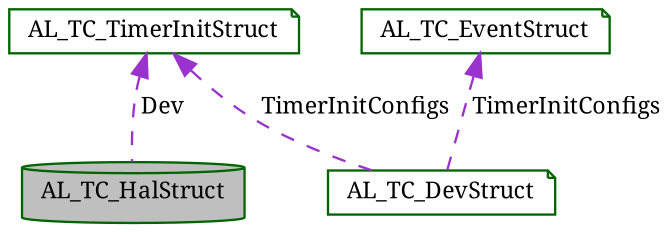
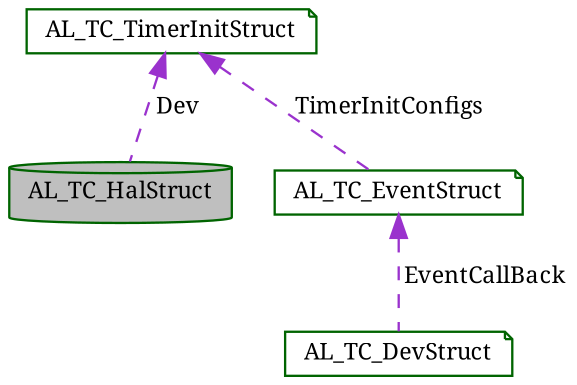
edge "AL_TC_DevStruct" -> "AL_TC_EventStruct": label " TimerInitConfigs" -> " EventCallBack"
edge "AL_TC_DevStruct" -> "AL_TC_TimerInitStruct": now "AL_TC_EventStruct" -> "AL_TC_TimerInitStruct"
